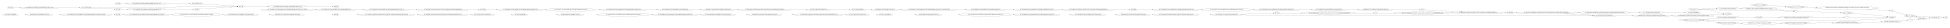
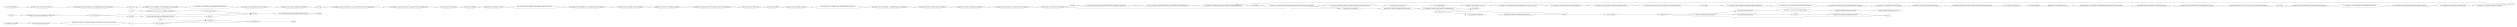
node "specialinvoke $r10.<java.lang.StringBuffer: void <init>()>()": added
node "staticinvoke <java.lang.System: void gc()>()": removed
